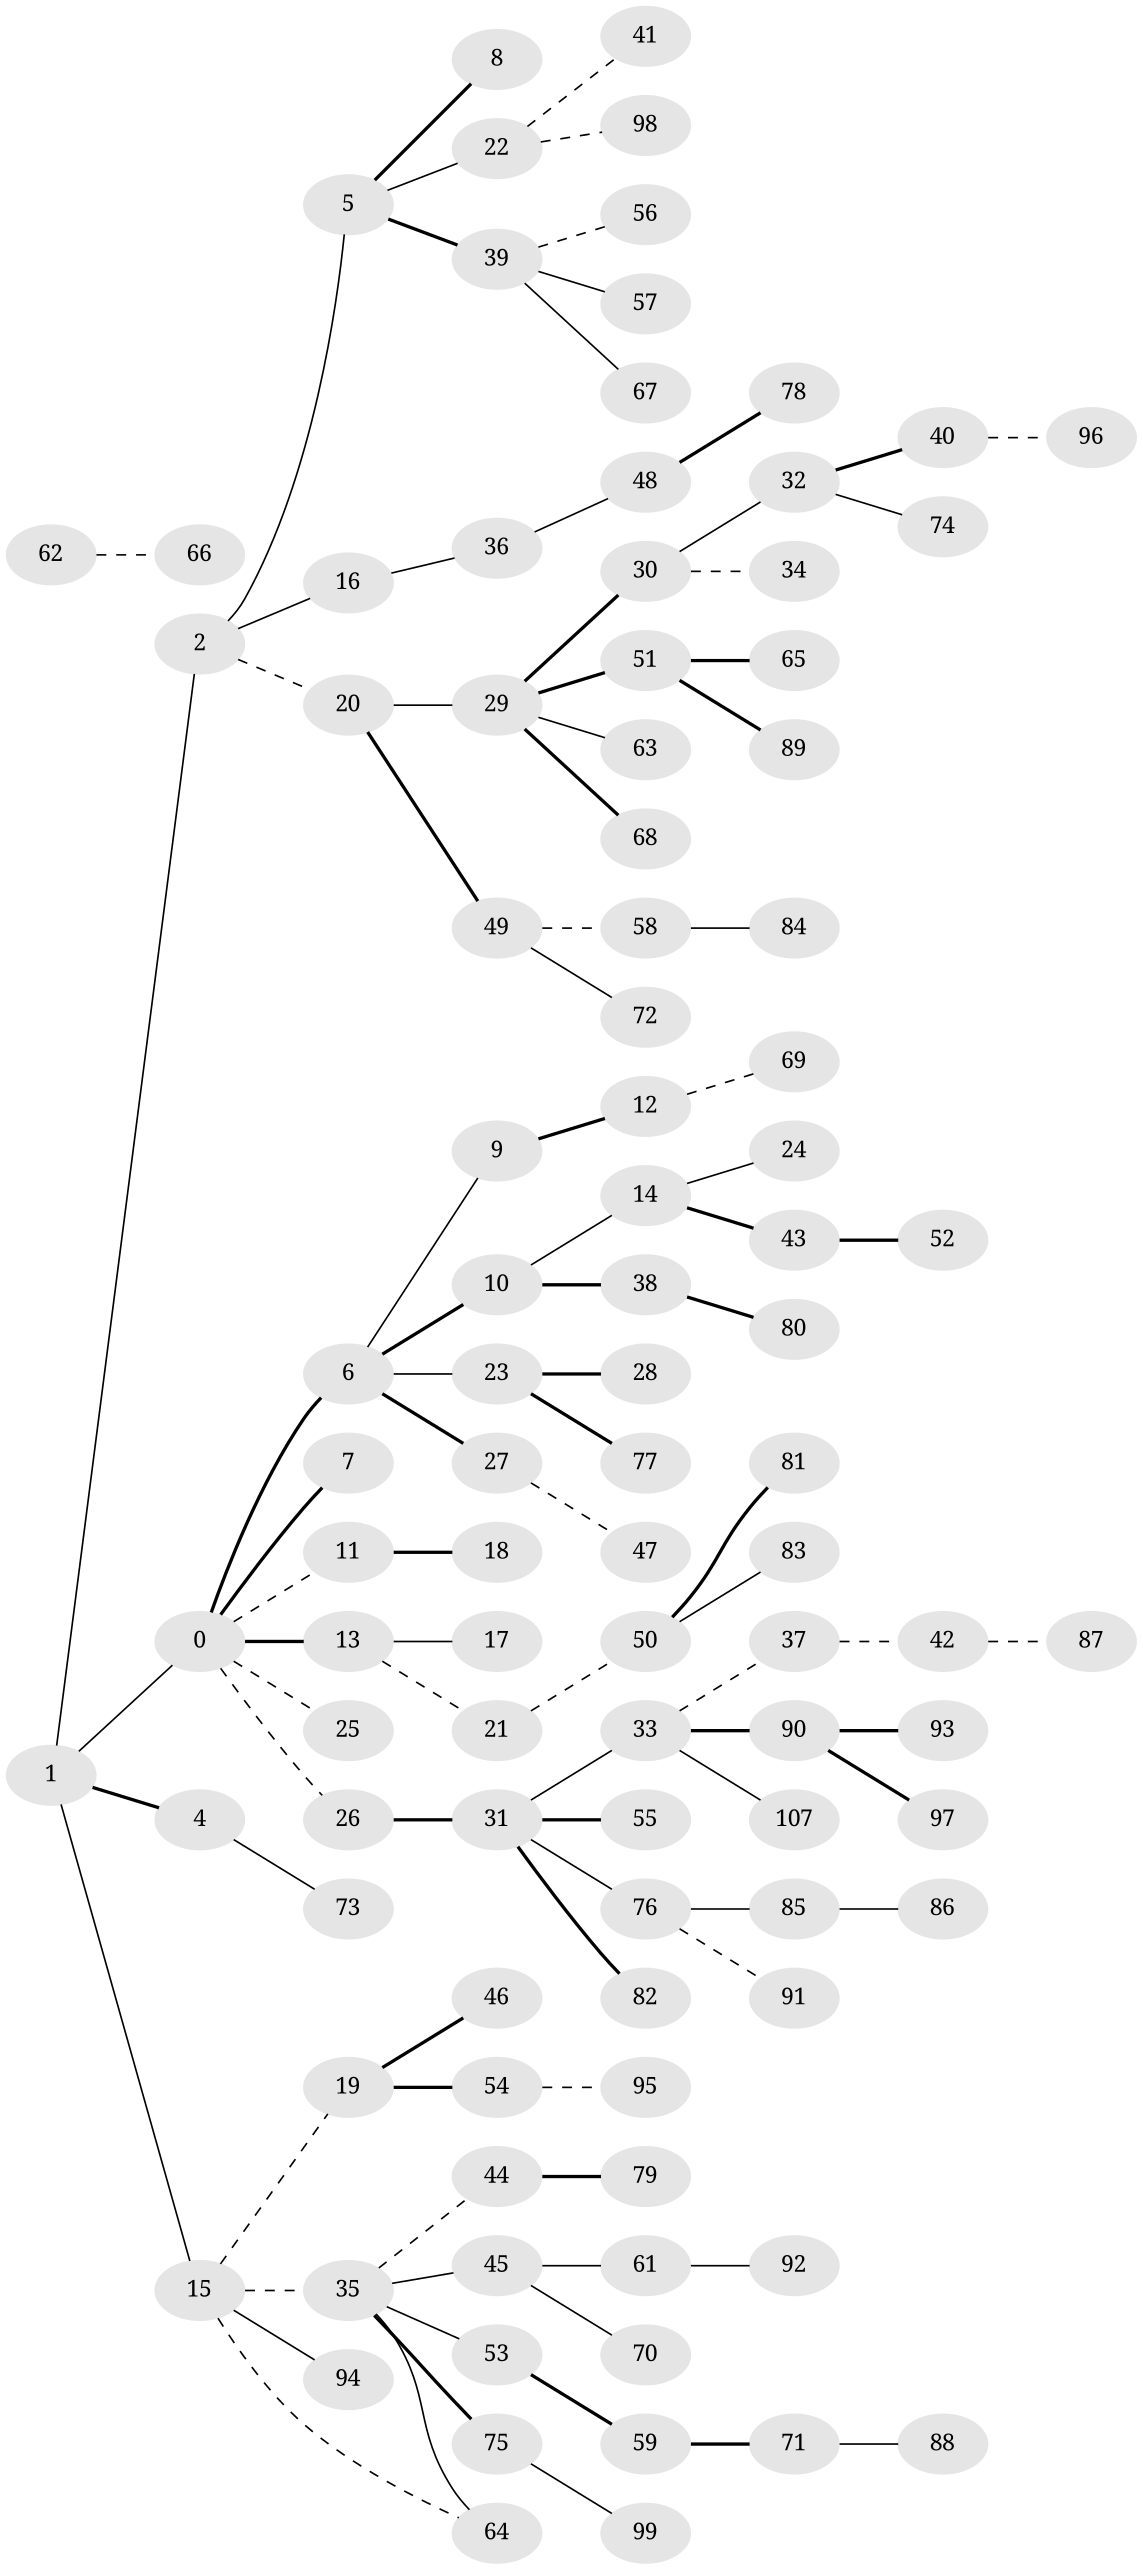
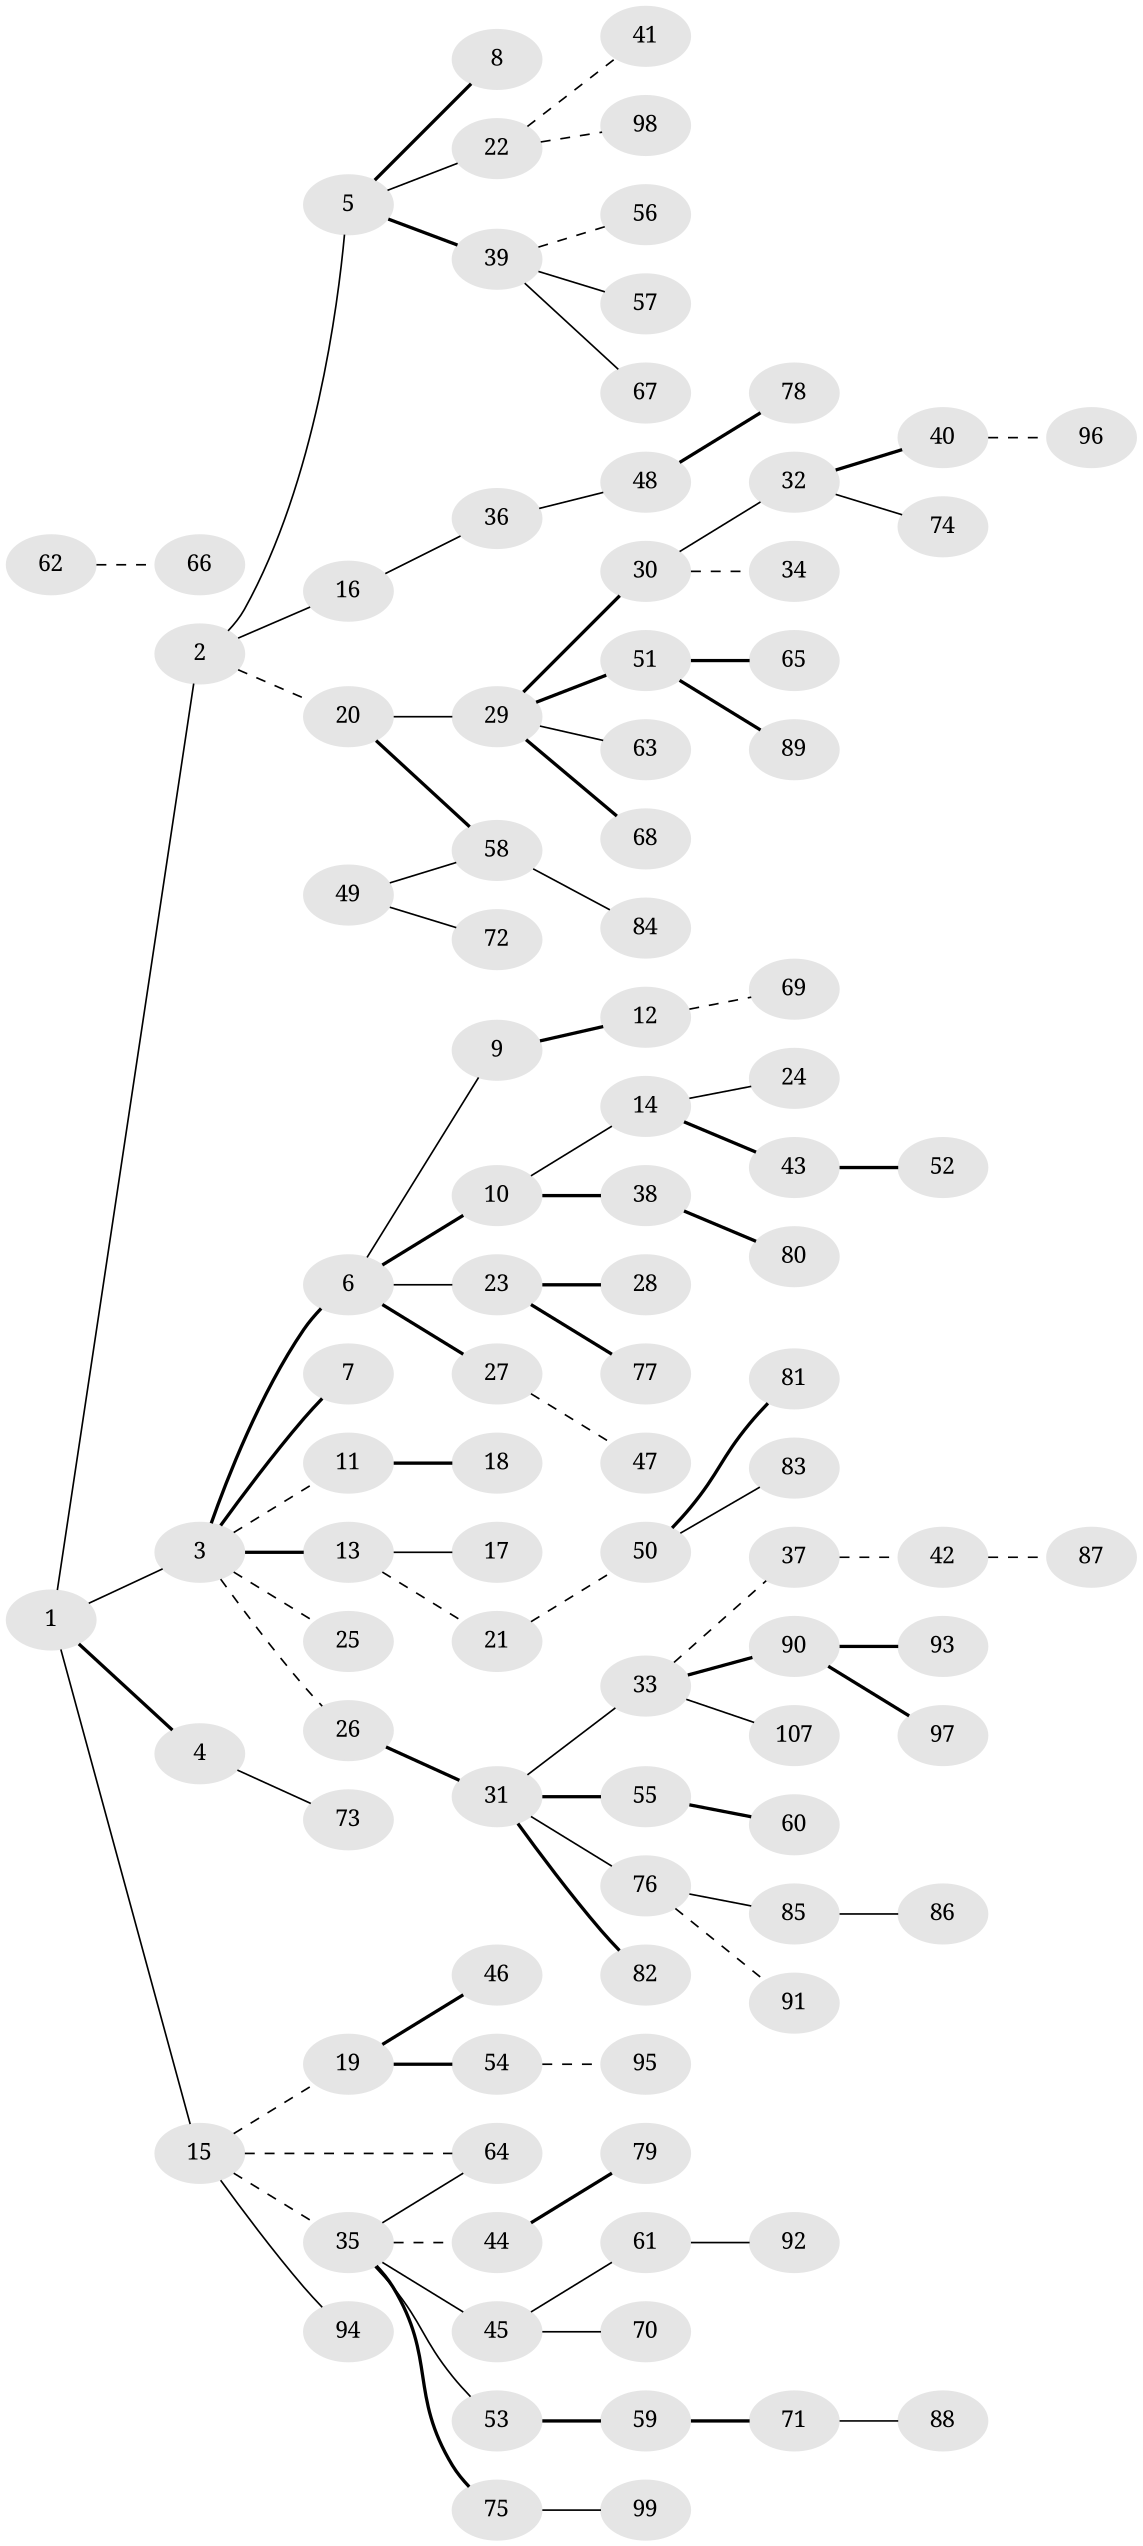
edge "20" -- "49": now "20" -- "58"
edge "49" -- "58": style dashed -> solid
node "0": label "0" -> "3"
node "60": added
